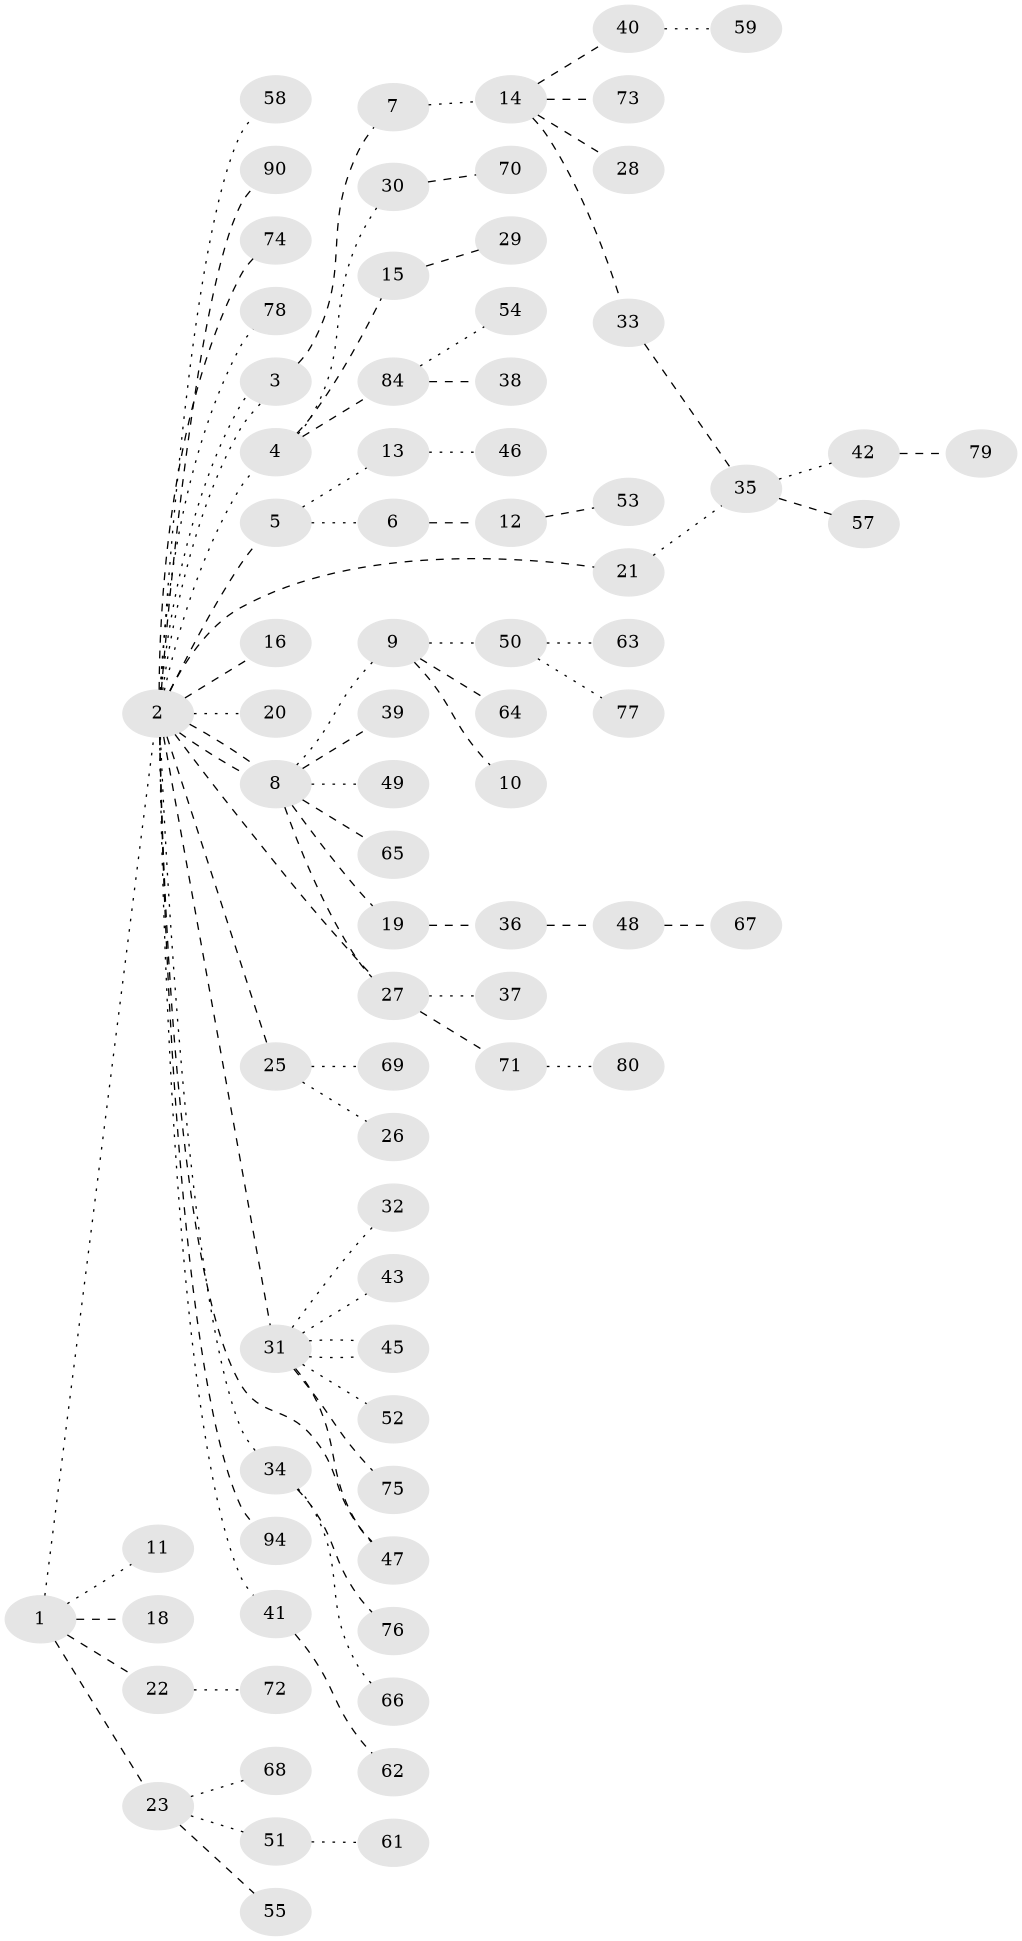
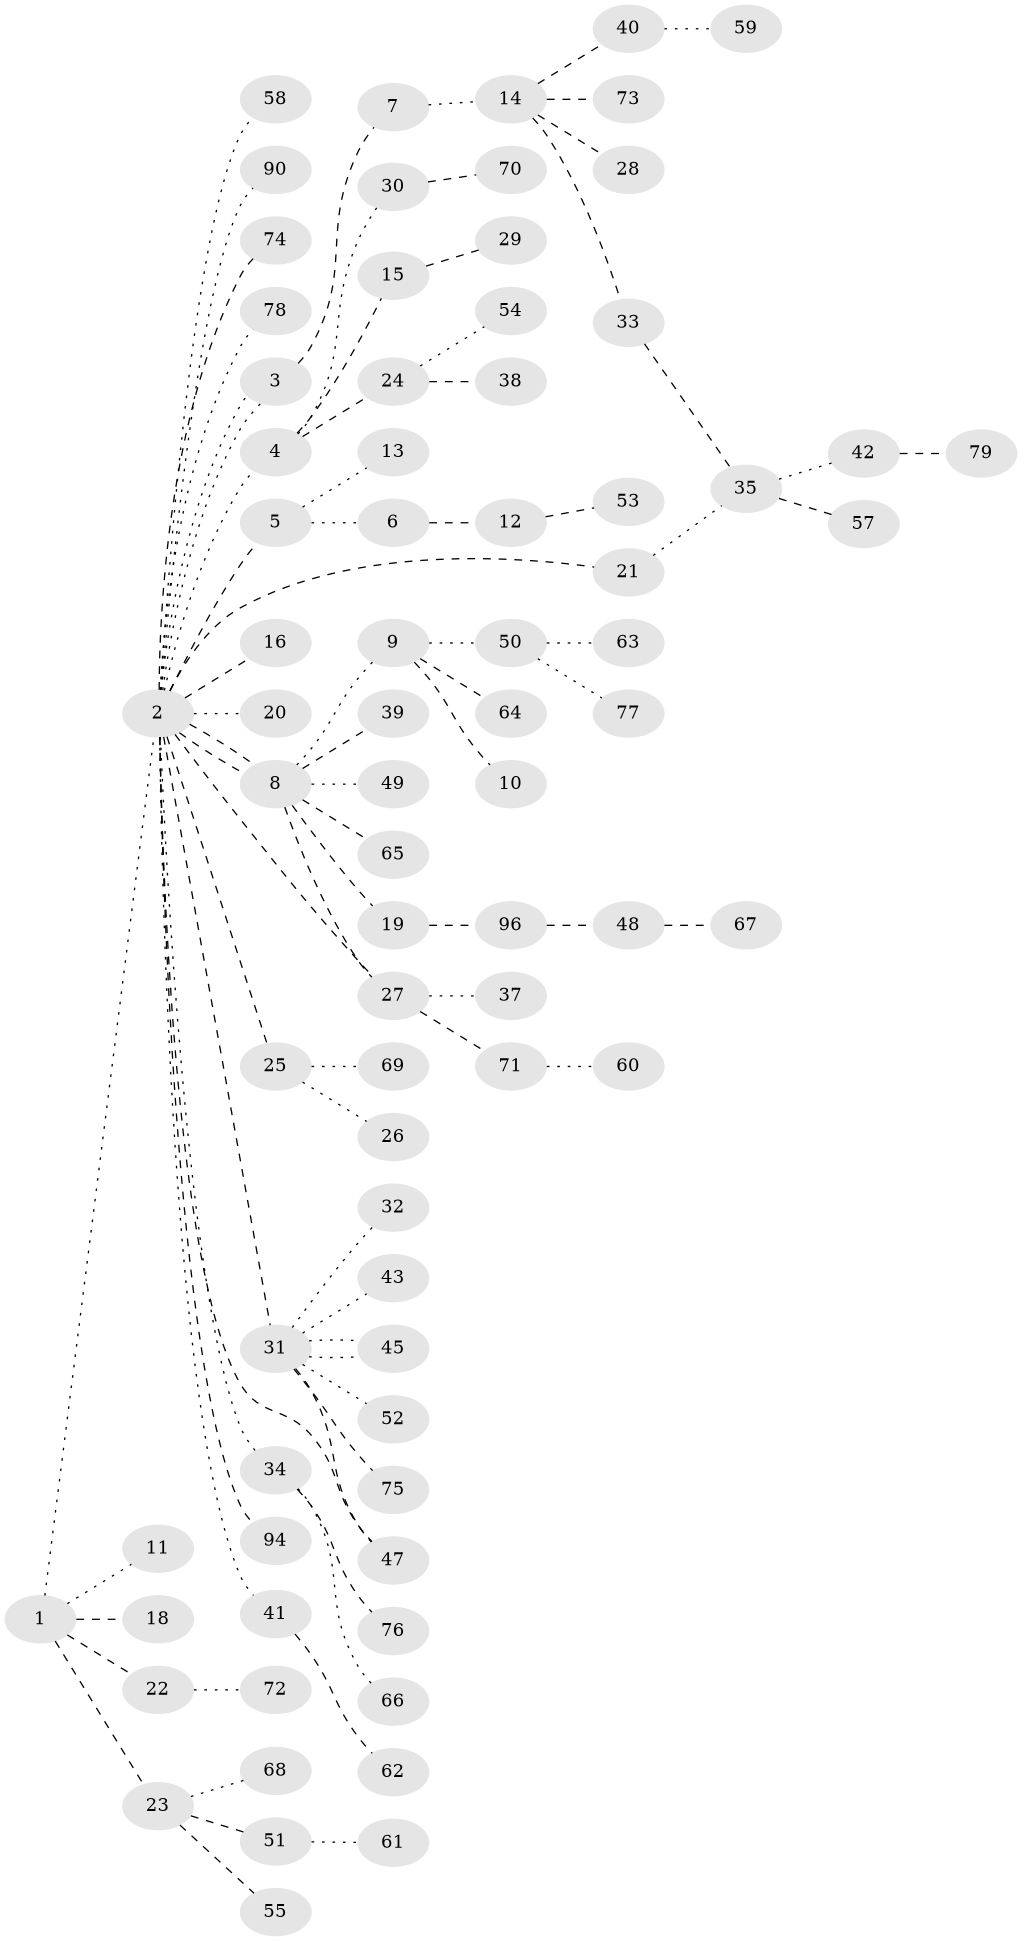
edge "90" -- "2": style dashed -> dotted
node "84": label "84" -> "24"
node "46": removed
node "36": label "36" -> "96"
node "80": label "80" -> "60"
edge "23" -- "51": style dotted -> dashed
